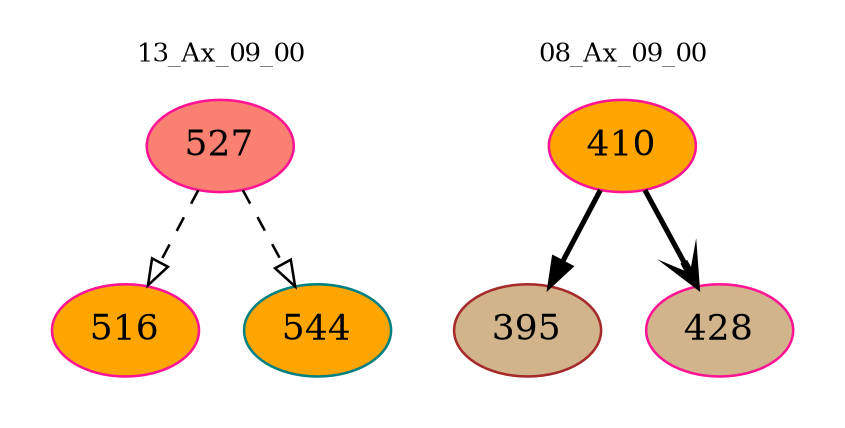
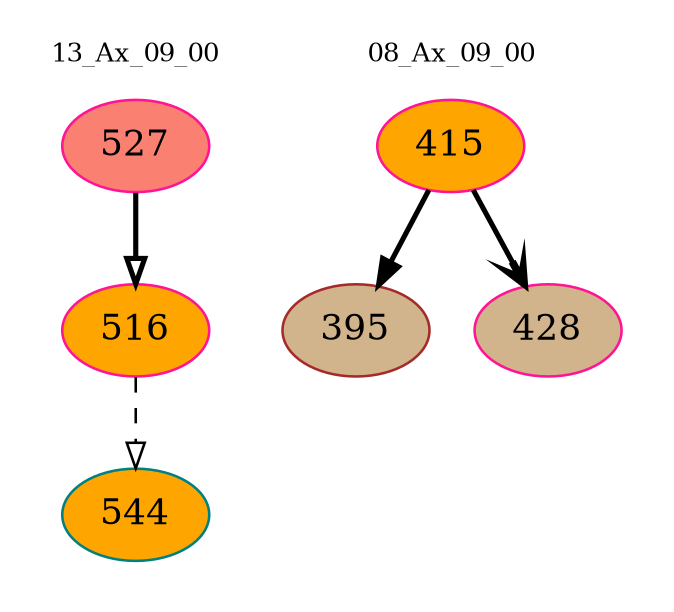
node "410": label "410" -> "415"
edge "527" -> "516": style dashed -> bold
edge "527" -> "544": now "516" -> "544"
